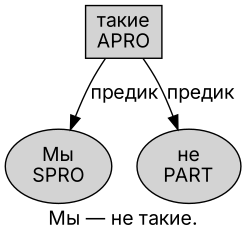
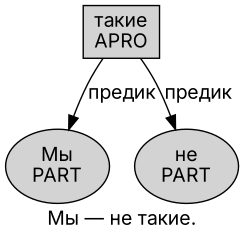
node "Мы SPRO": label "Мы SPRO" -> "Мы PART"
